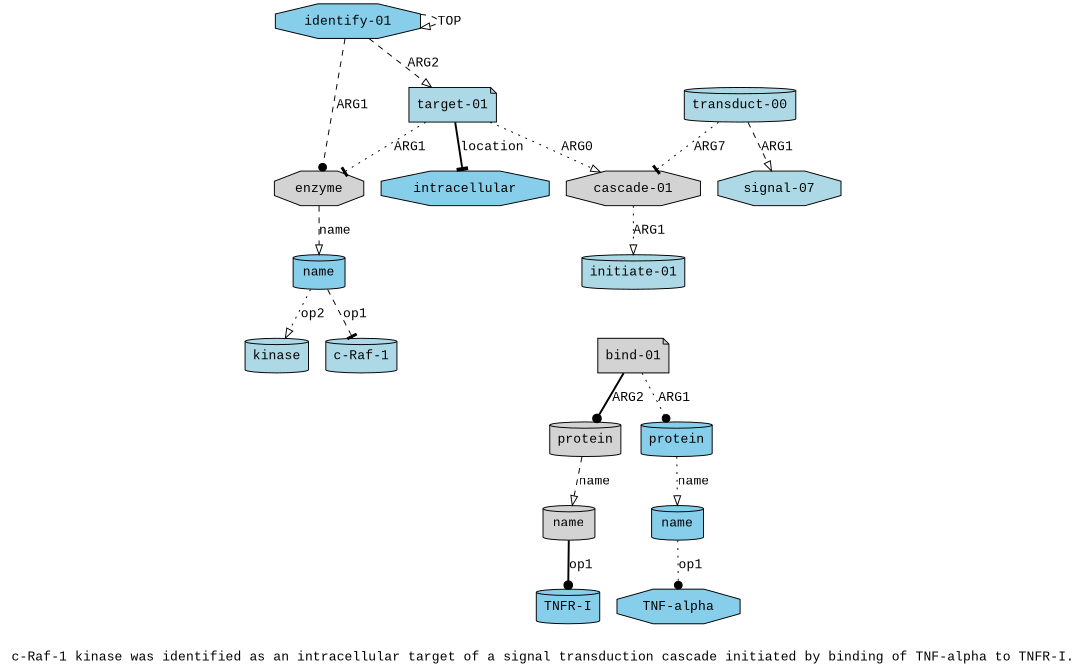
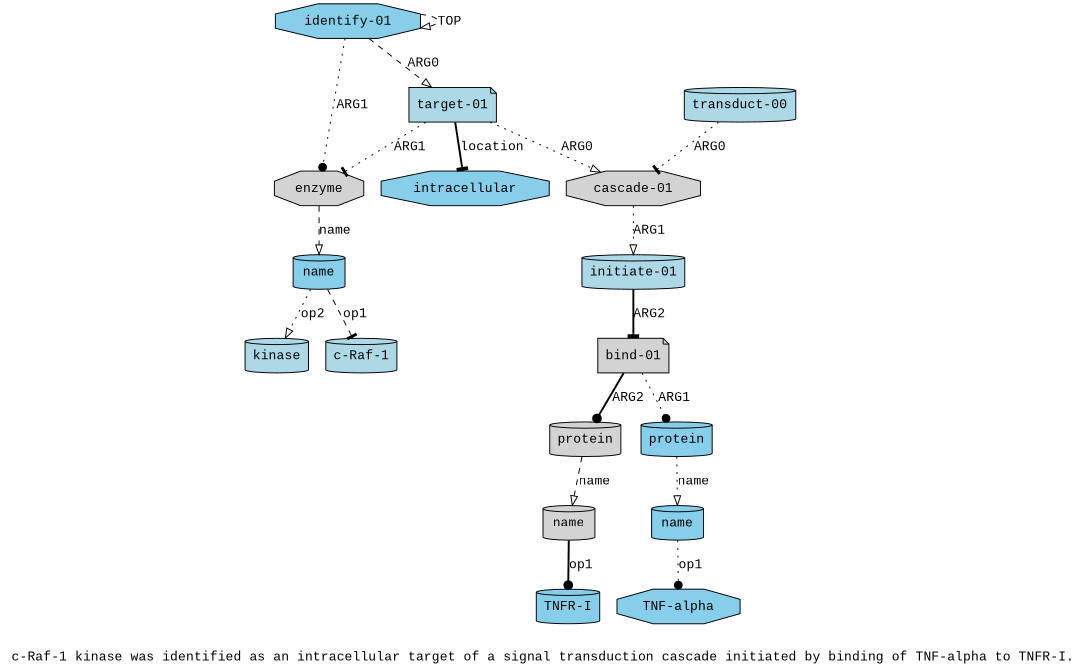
edge "identify-01" -> "target-01": label "ARG2" -> "ARG0"
edge "identify-01" -> "enzyme": style dashed -> dotted
edge "transduct-00" -> "cascade-01": label "ARG7" -> "ARG0"
node "signal-07": removed
edge "initiate-01" -> "bind-01": added, label "ARG2"
